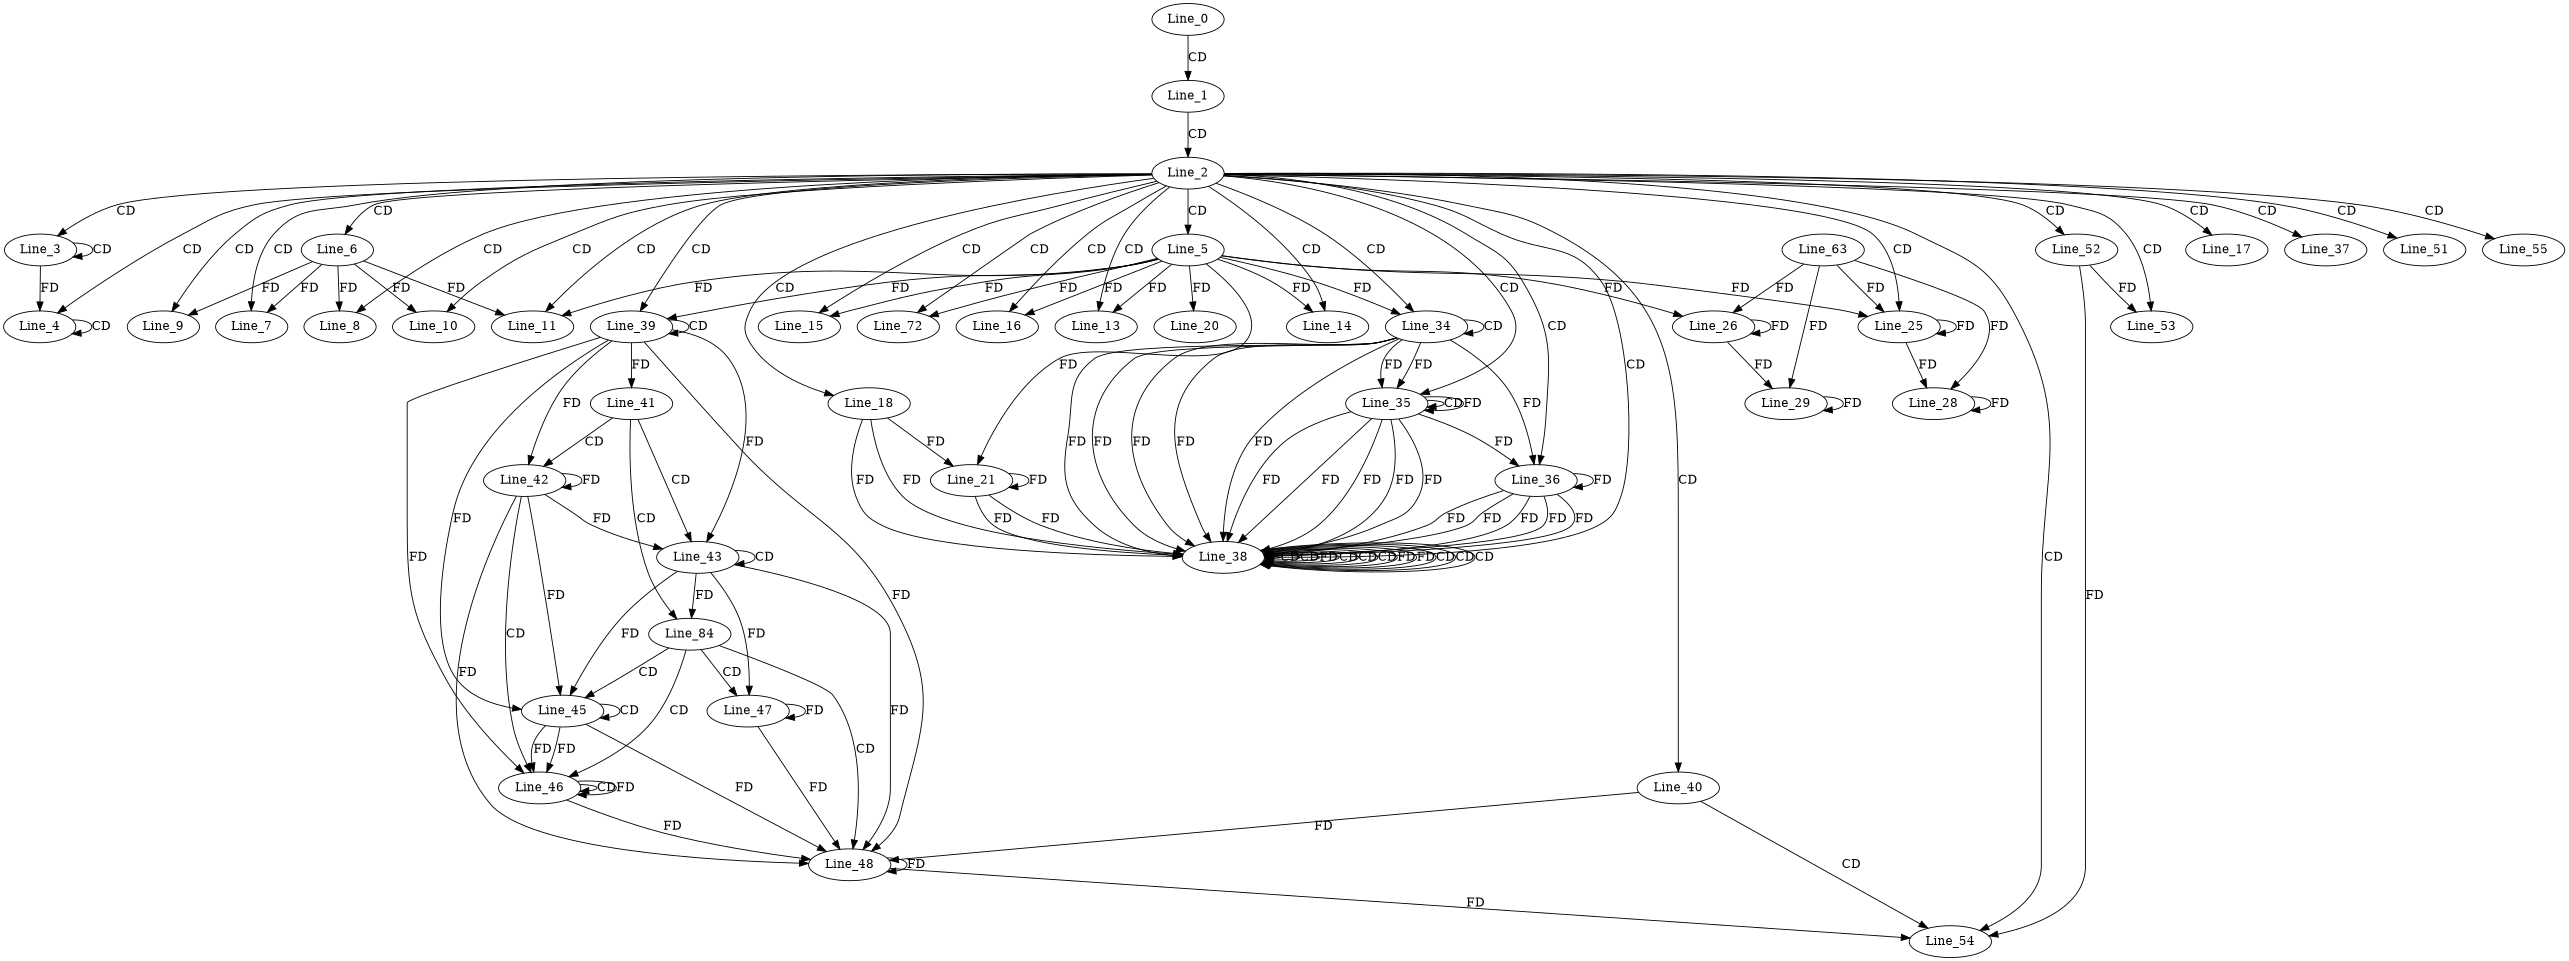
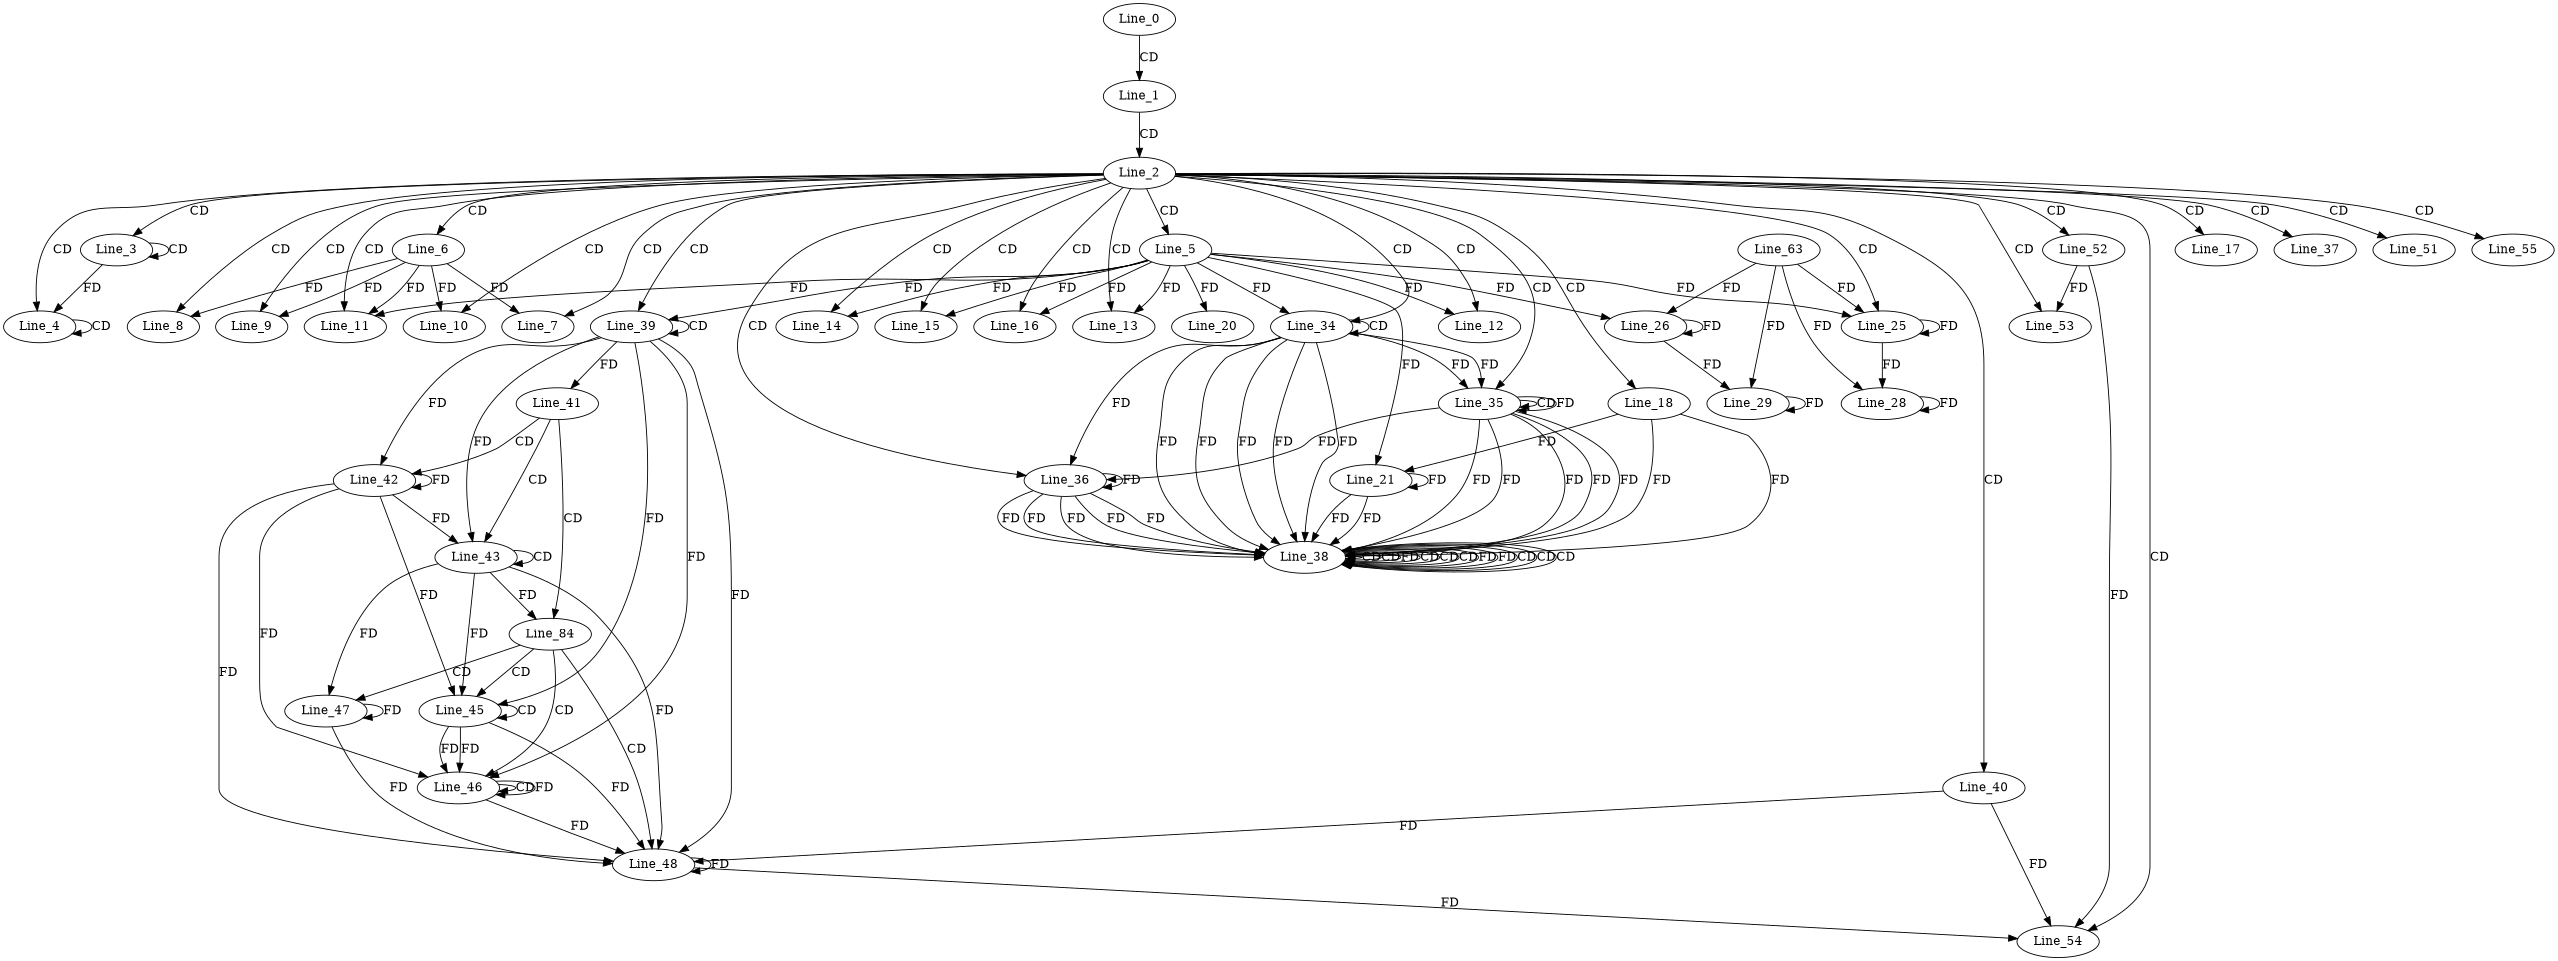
node "Line_72": label "Line_72" -> "Line_12"
edge "Line_2" -> "Line_38": removed, label "CD"
edge "Line_42" -> "Line_46": label "CD" -> "FD"
edge "Line_40" -> "Line_54": label "CD" -> "FD"
